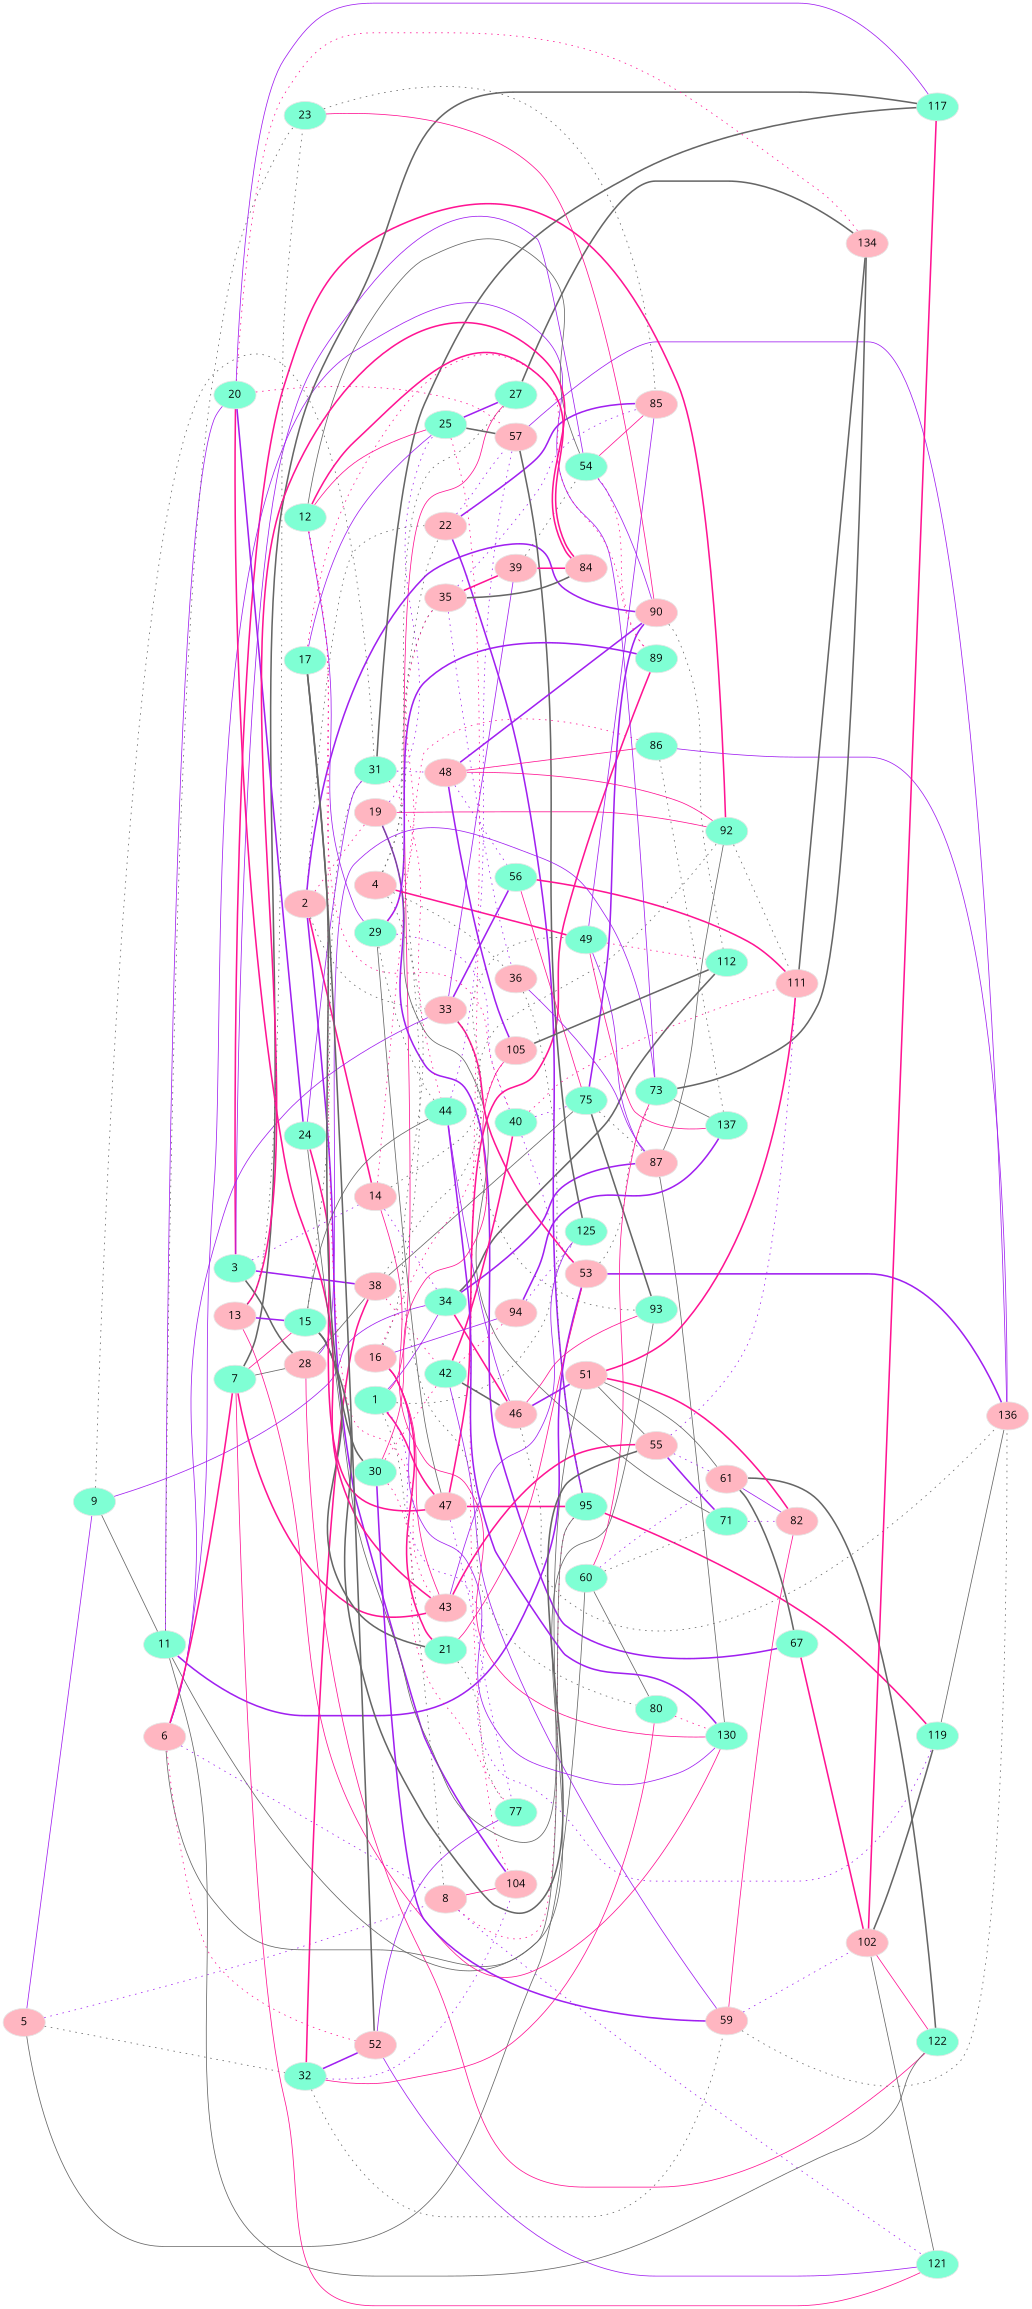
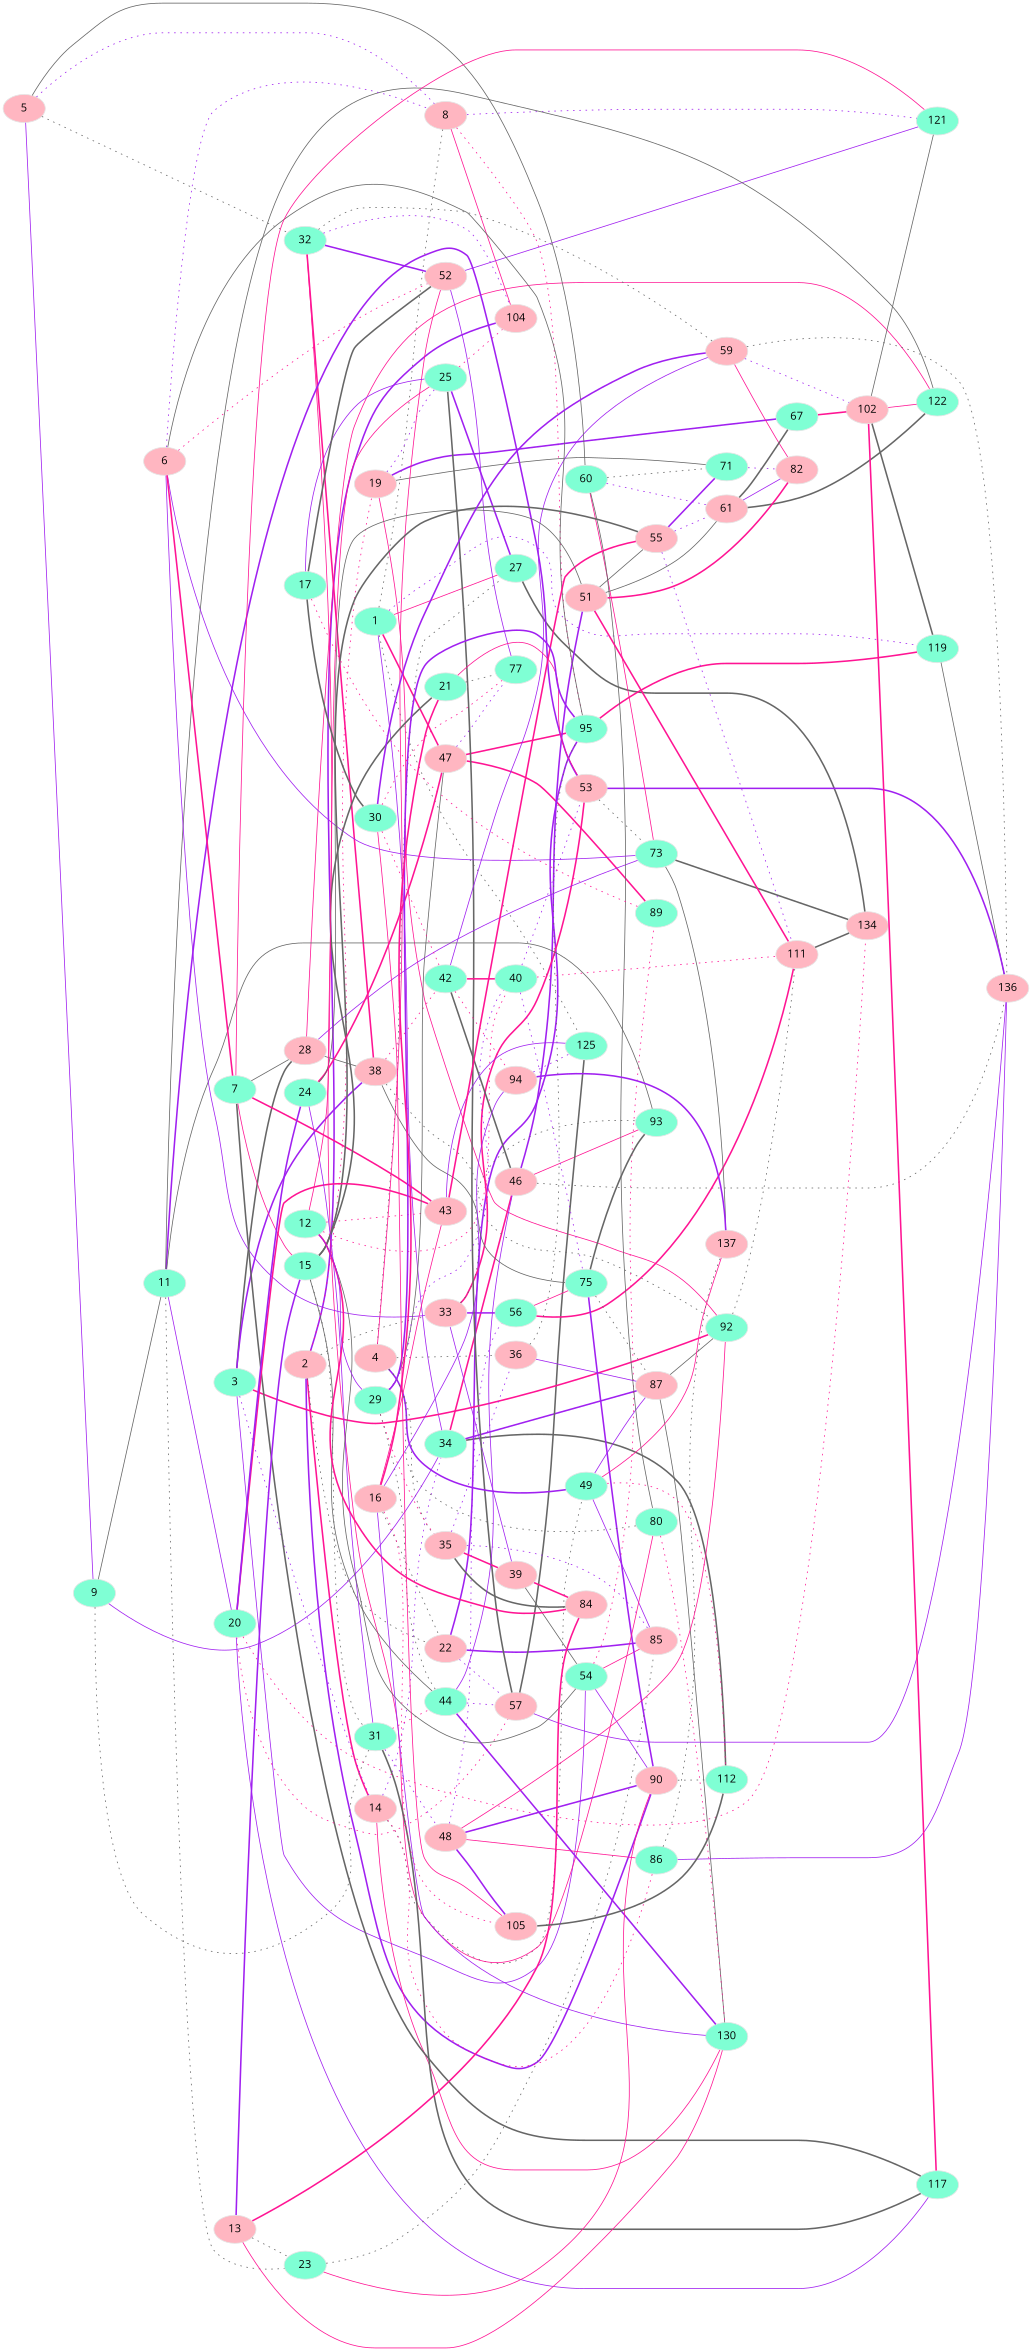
edge "54" -- "39": style dotted -> solid
edge "89" -- "29": now "95" -- "29"
edge "52" -- "4": added
edge "4" -- "49": color deeppink -> purple
node "137": fillcolor aquamarine -> lightpink
